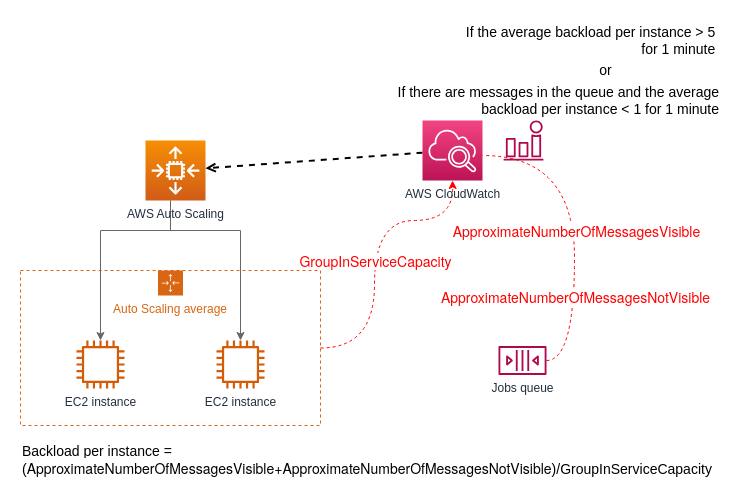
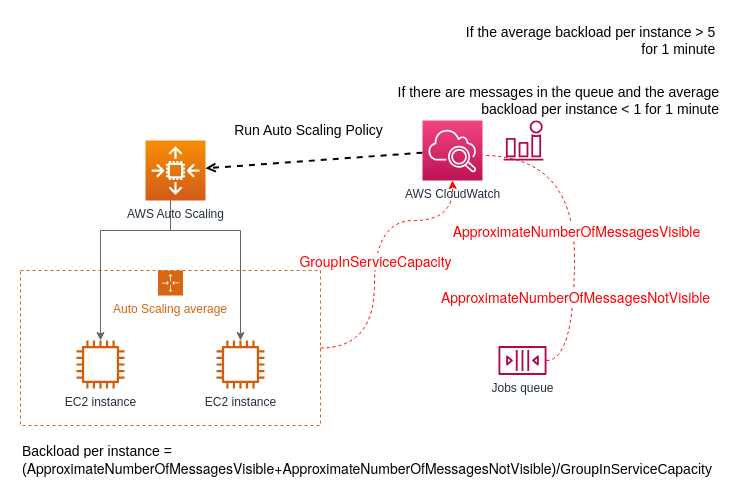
node "or": removed
node "Run Auto Scaling Policy": added
